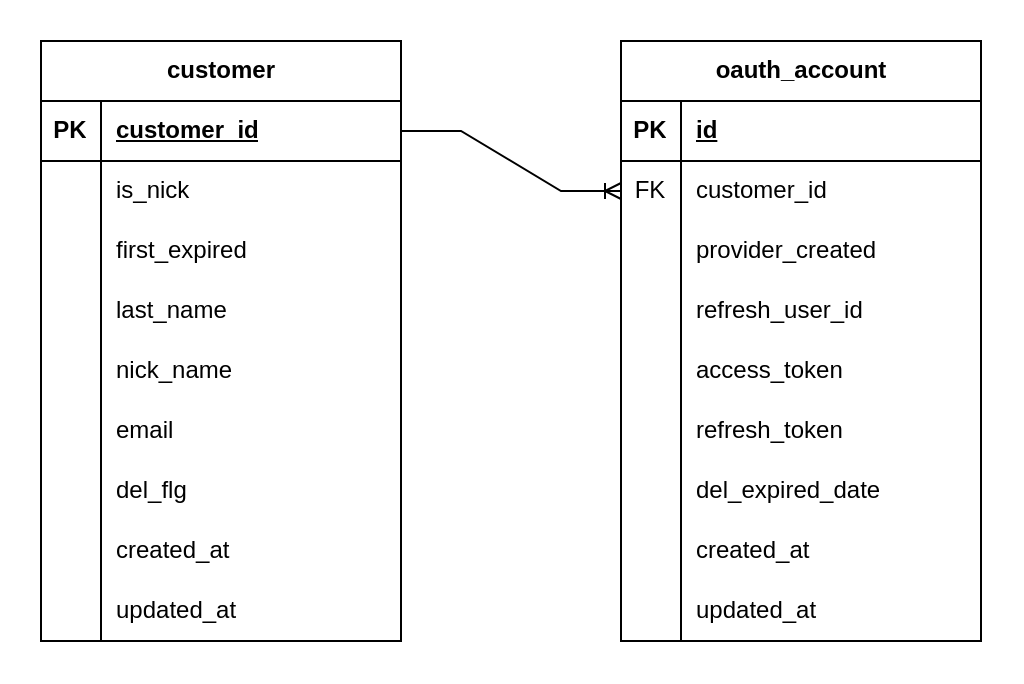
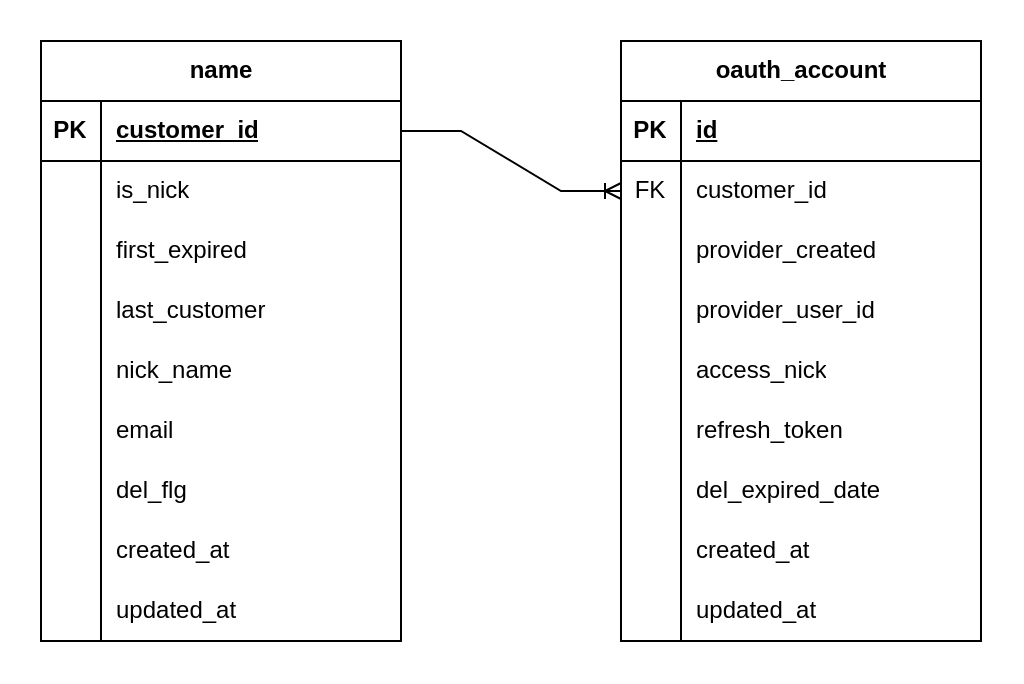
node "customer": label "customer" -> "name"
node "last_name": label "last_name" -> "last_customer"
node "refresh_user_id": label "refresh_user_id" -> "provider_user_id"
node "access_token": label "access_token" -> "access_nick"
